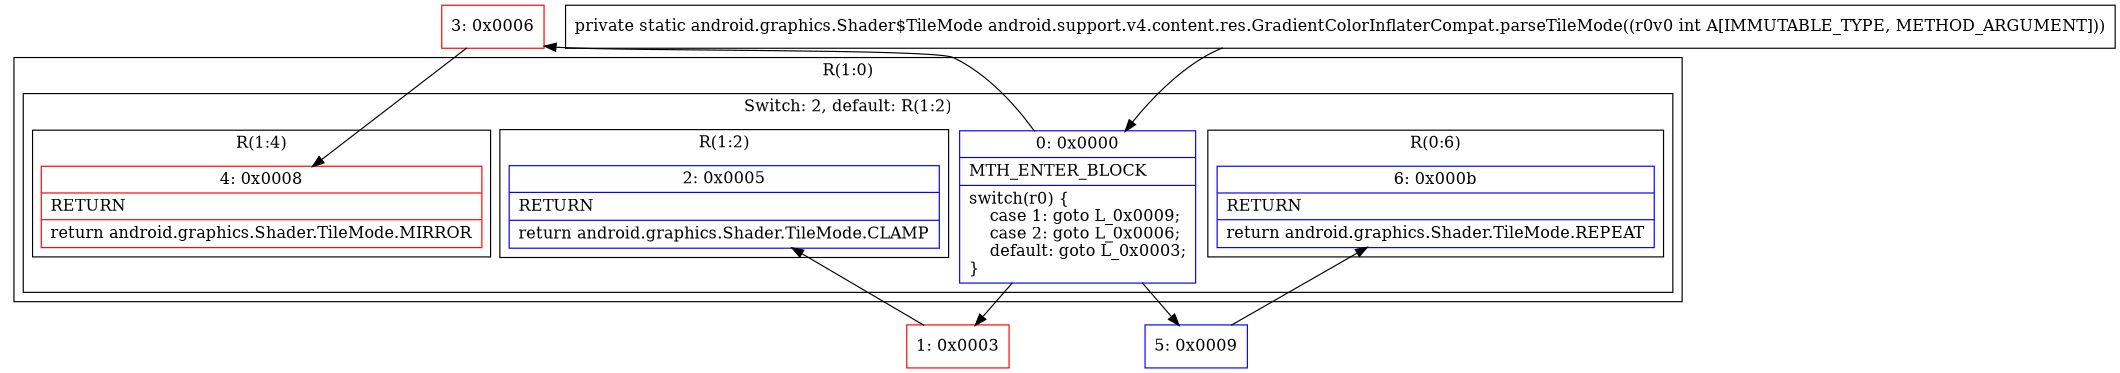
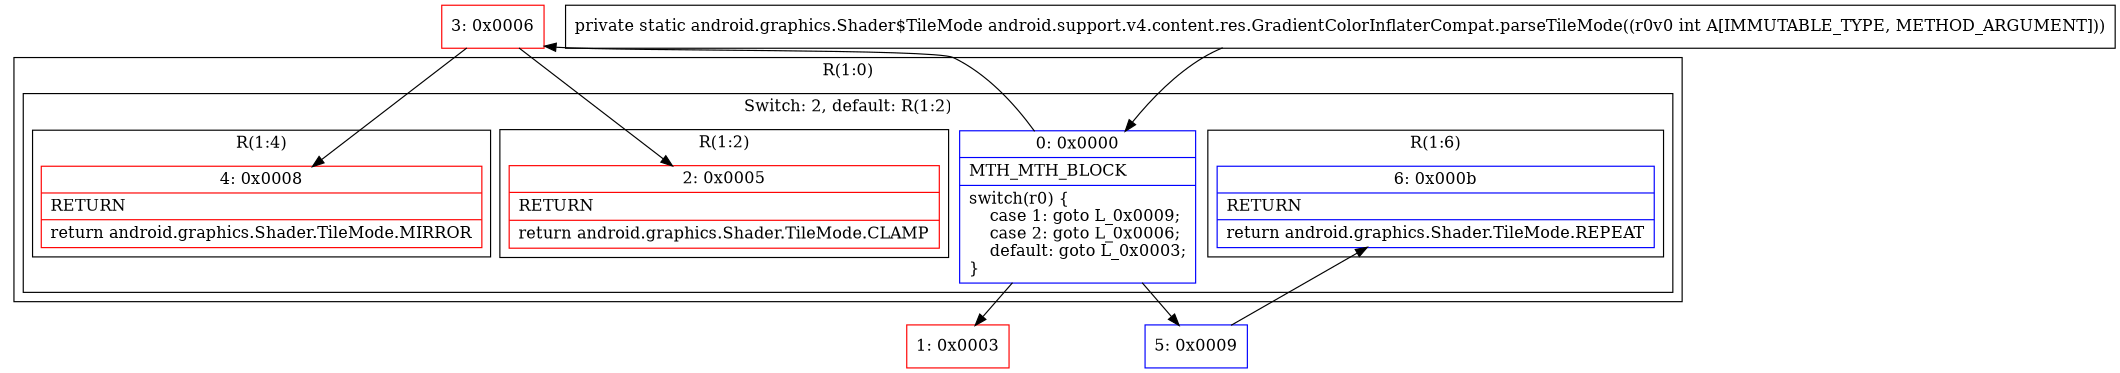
cluster "R(0:6)": label "R(0:6)" -> "R(1:6)"
node "0: 0x0000": text "MTH_ENTER_BLOCK" -> "MTH_MTH_BLOCK"
node "2: 0x0005": color blue -> red
edge "1: 0x0003" -> "2: 0x0005": now "3: 0x0006" -> "2: 0x0005"
